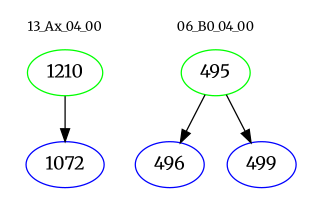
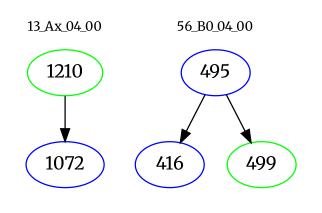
cluster "06_B0_04_00": label "06_B0_04_00" -> "56_B0_04_00"
node "495": color green -> blue
node "496": label "496" -> "416"
node "499": color blue -> green
